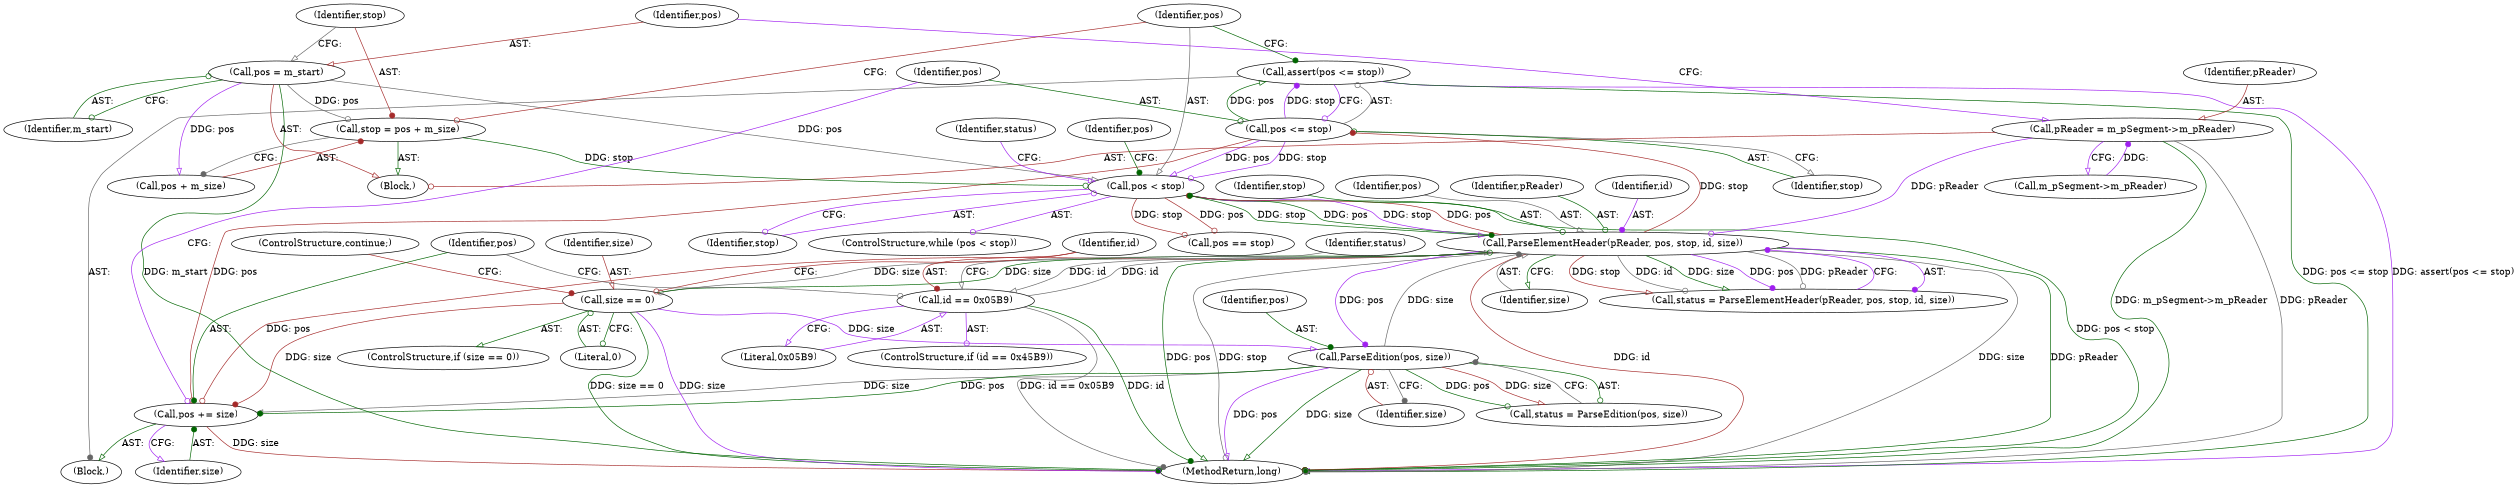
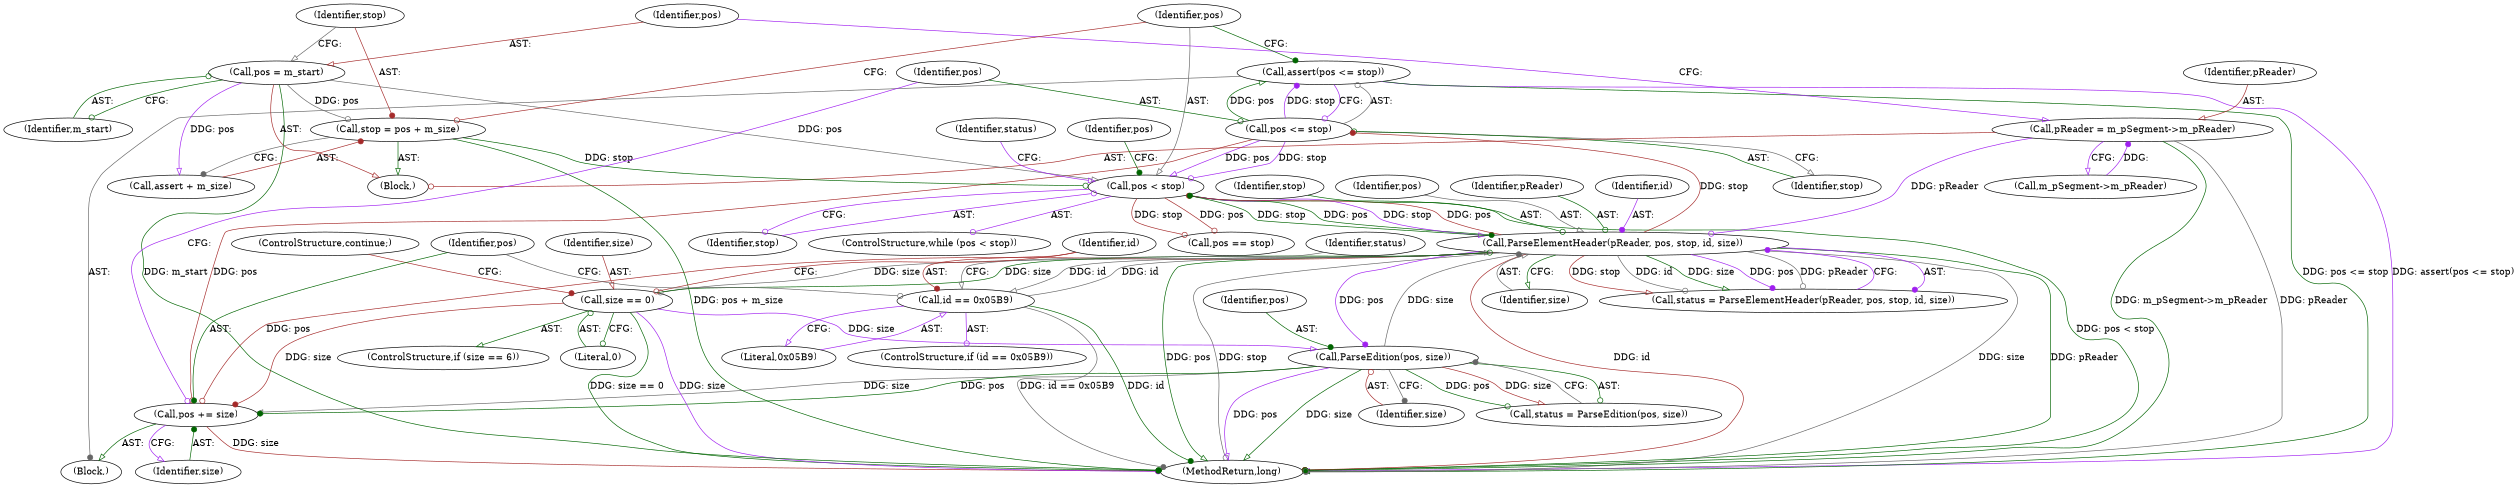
node "(Call,pos + m_size)": label "(Call,pos + m_size)" -> "(Call,assert + m_size)"
node "(ControlStructure,if (size == 0))": label "(ControlStructure,if (size == 0))" -> "(ControlStructure,if (size == 6))"
node "(ControlStructure,if (id == 0x45B9))": label "(ControlStructure,if (id == 0x45B9))" -> "(ControlStructure,if (id == 0x05B9))"
edge "(Call,stop = pos + m_size)" -> "(MethodReturn,long)": added, label "DDG: pos + m_size"
